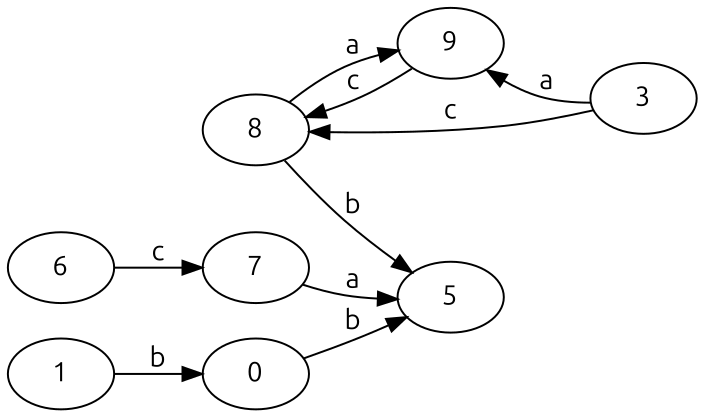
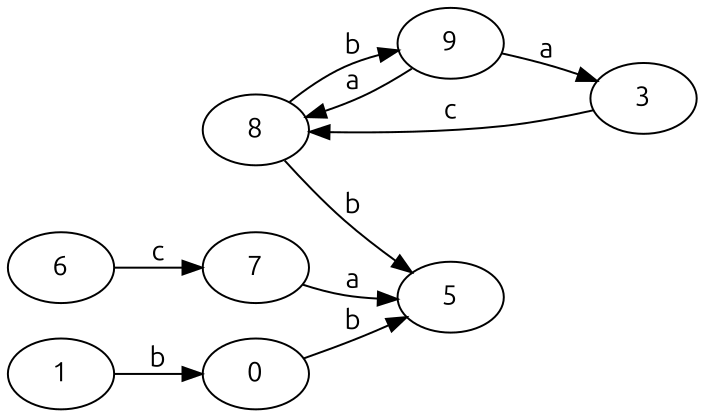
edge "8" -> "9": label "a" -> "b"
edge "9" -> "8": label "c" -> "a"
edge "3" -> "9": reversed
